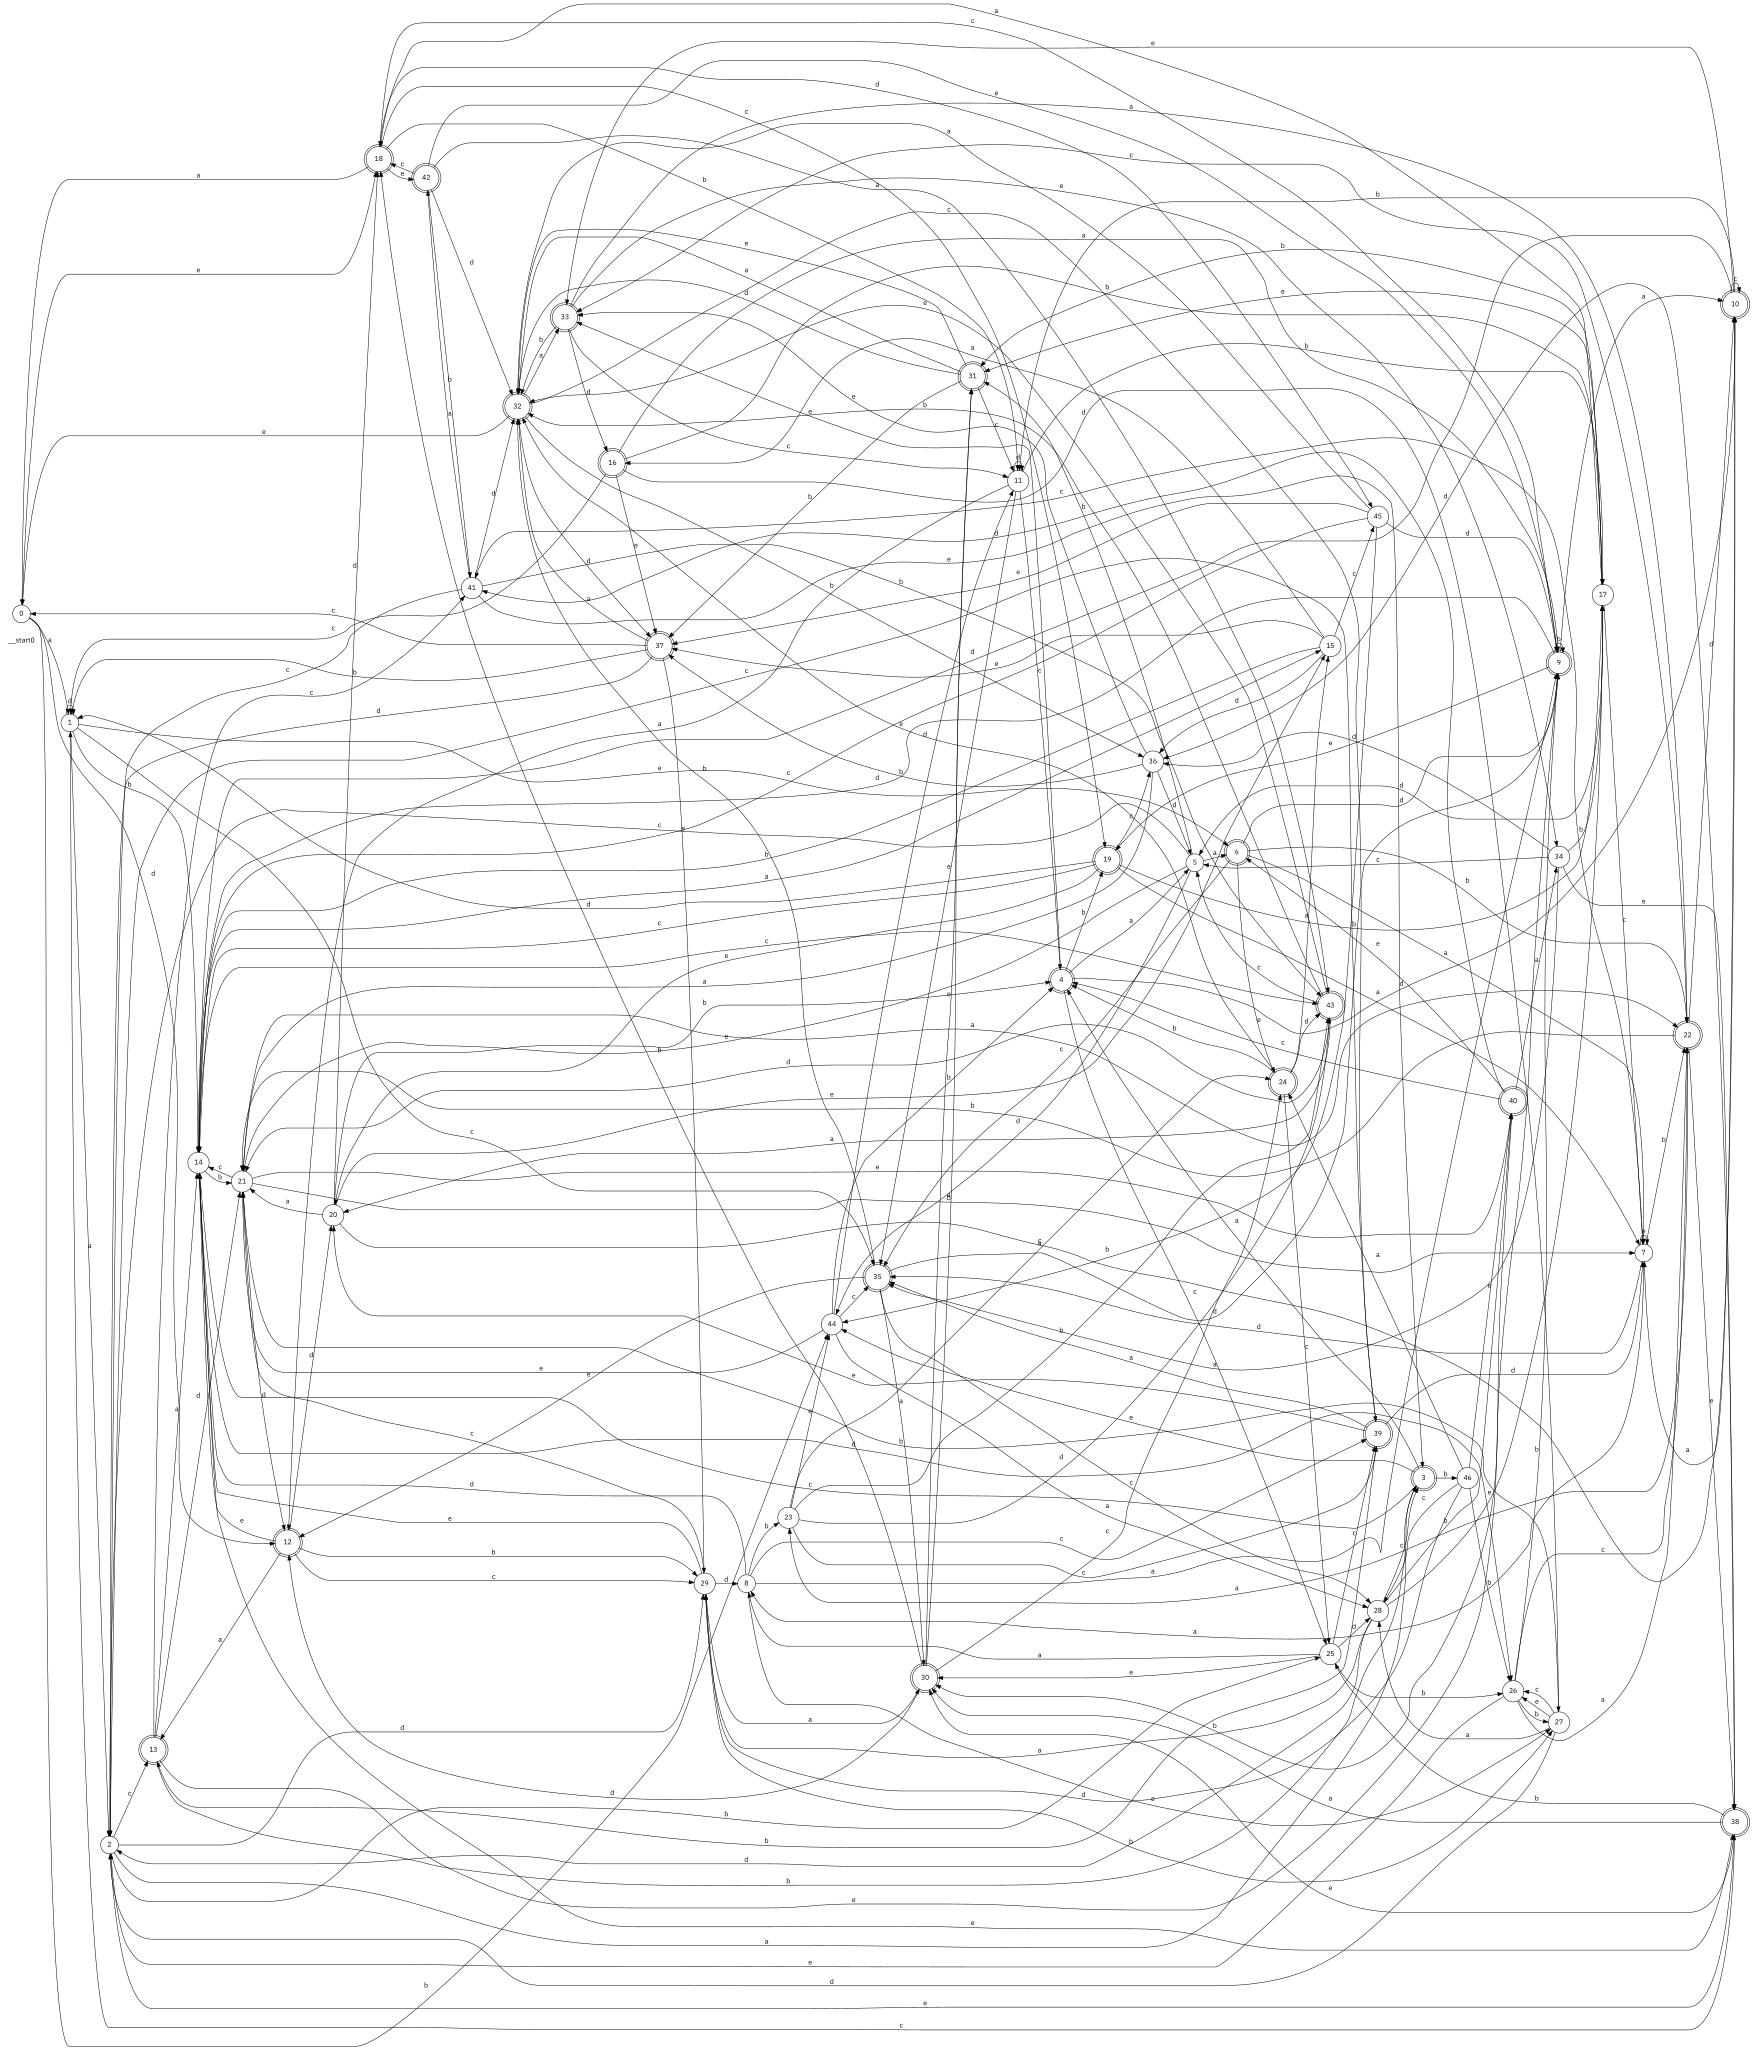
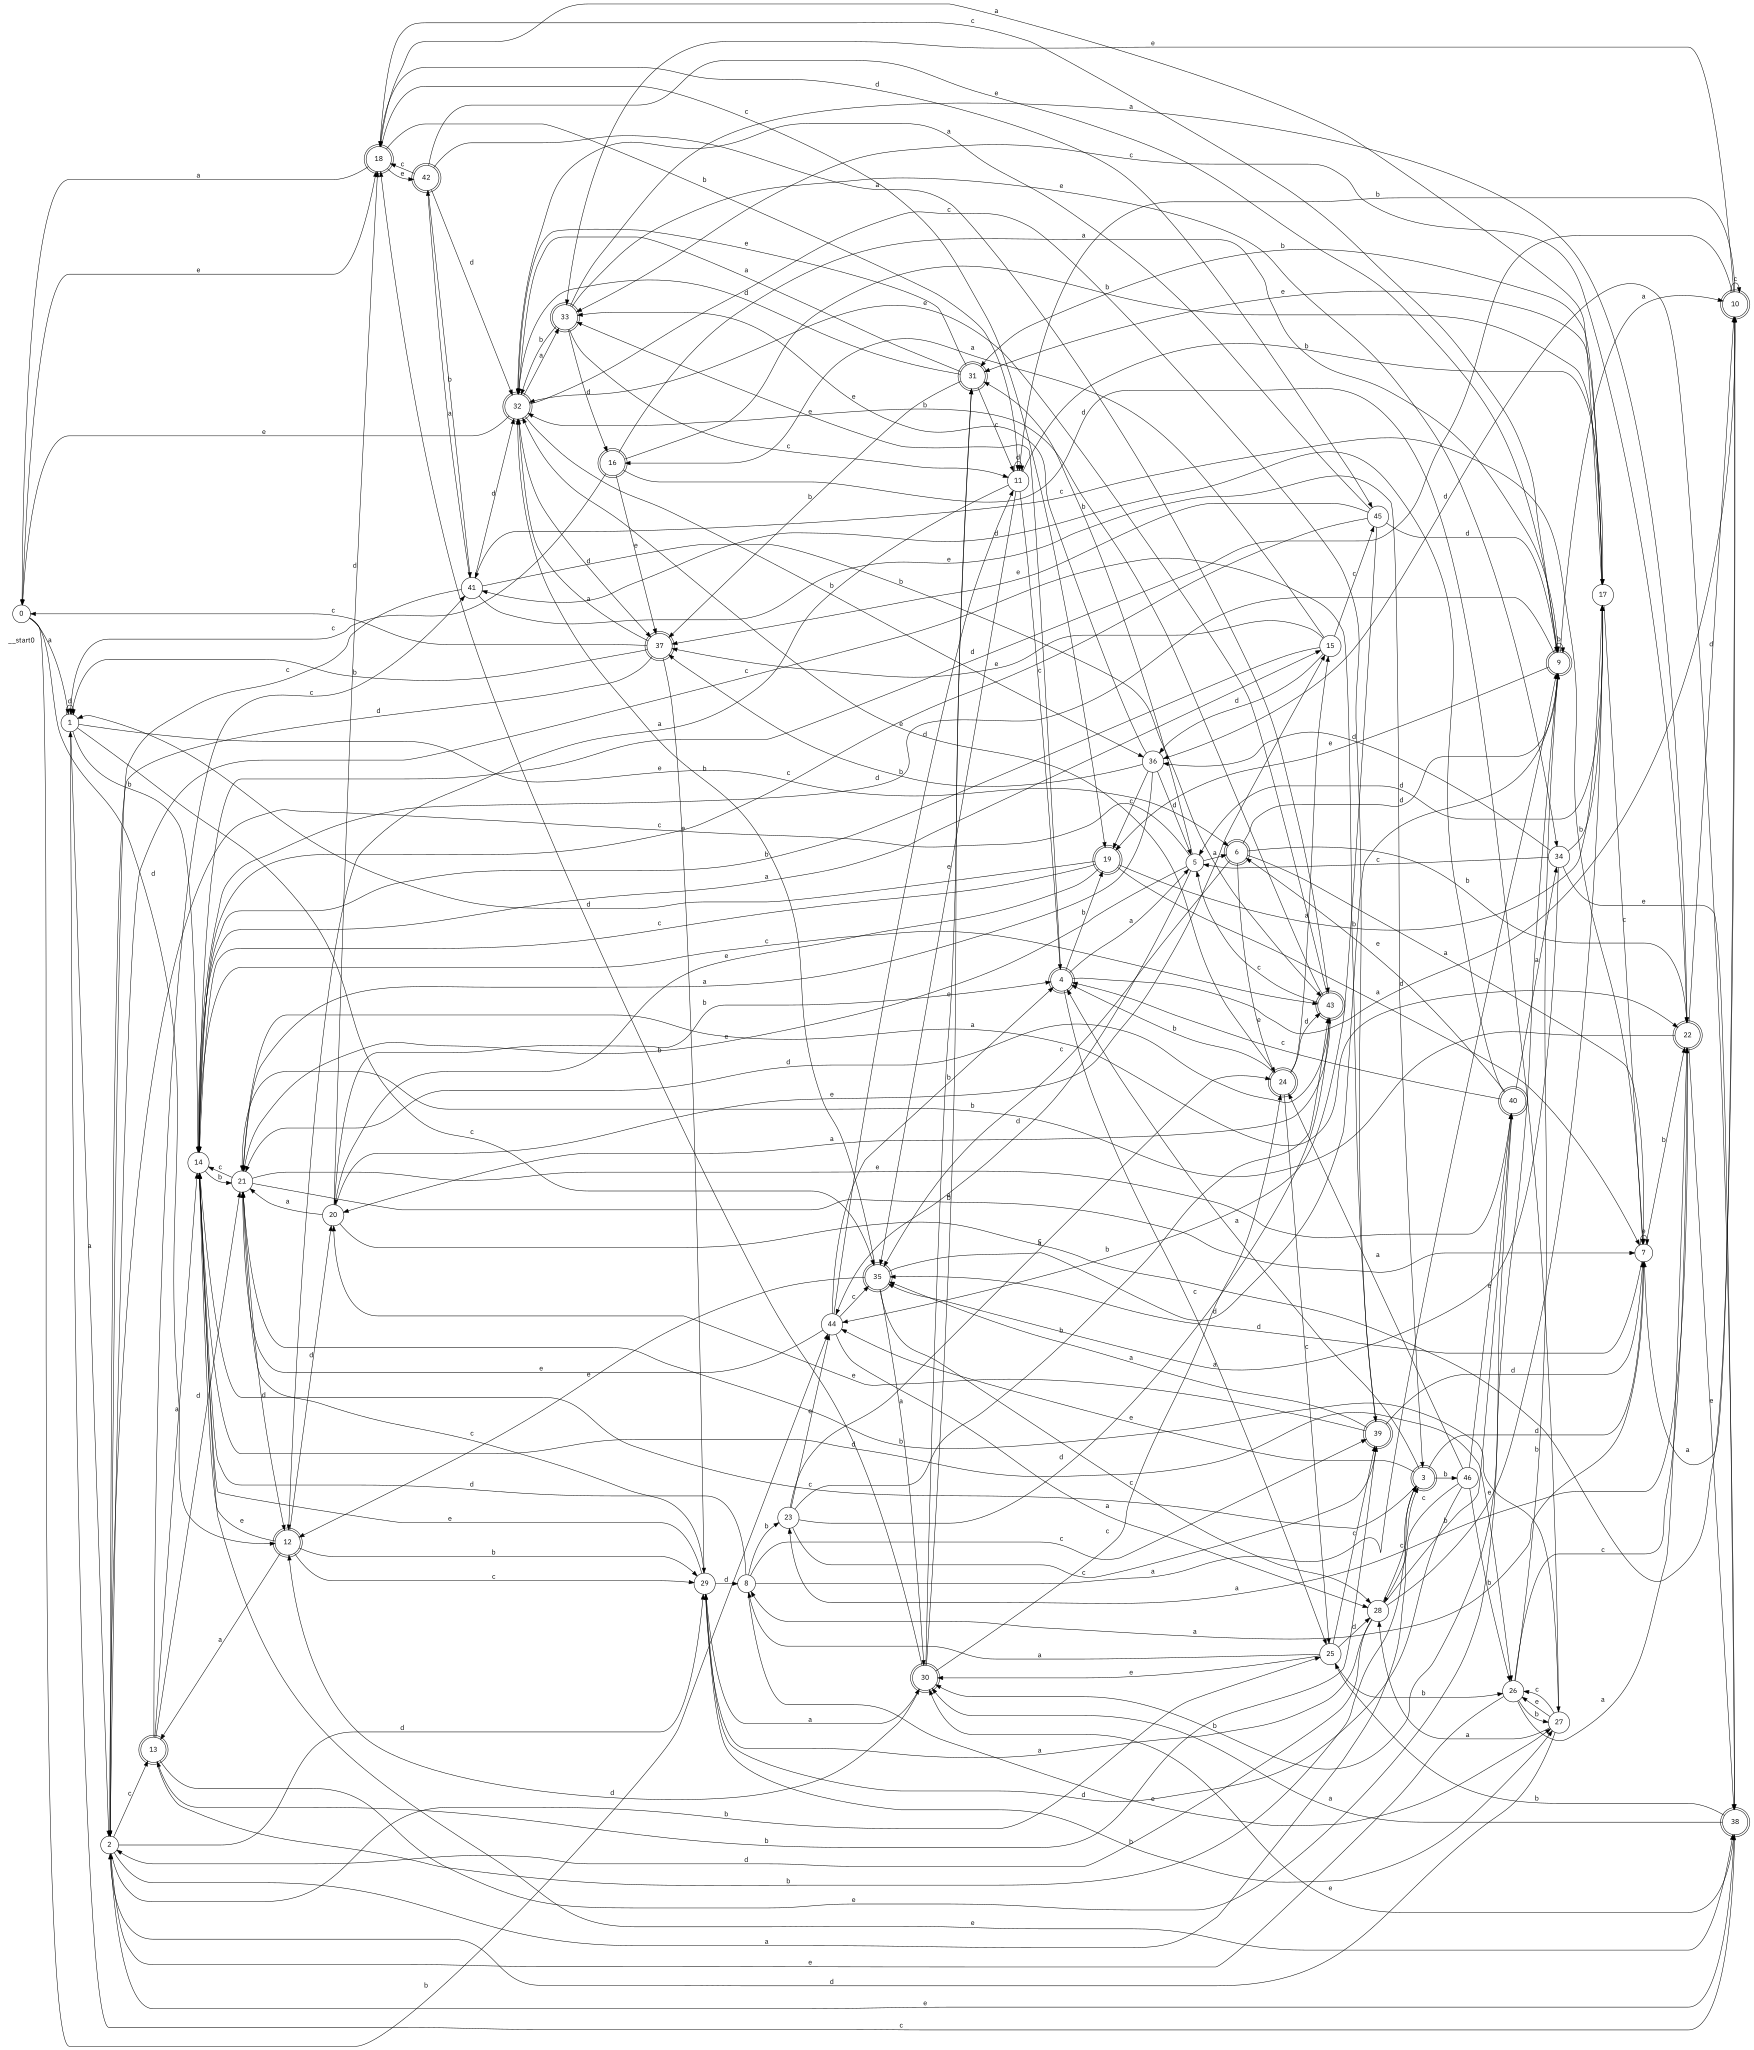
edge "19" -> "36": reversed
edge "3" -> "7": added, label "d"
